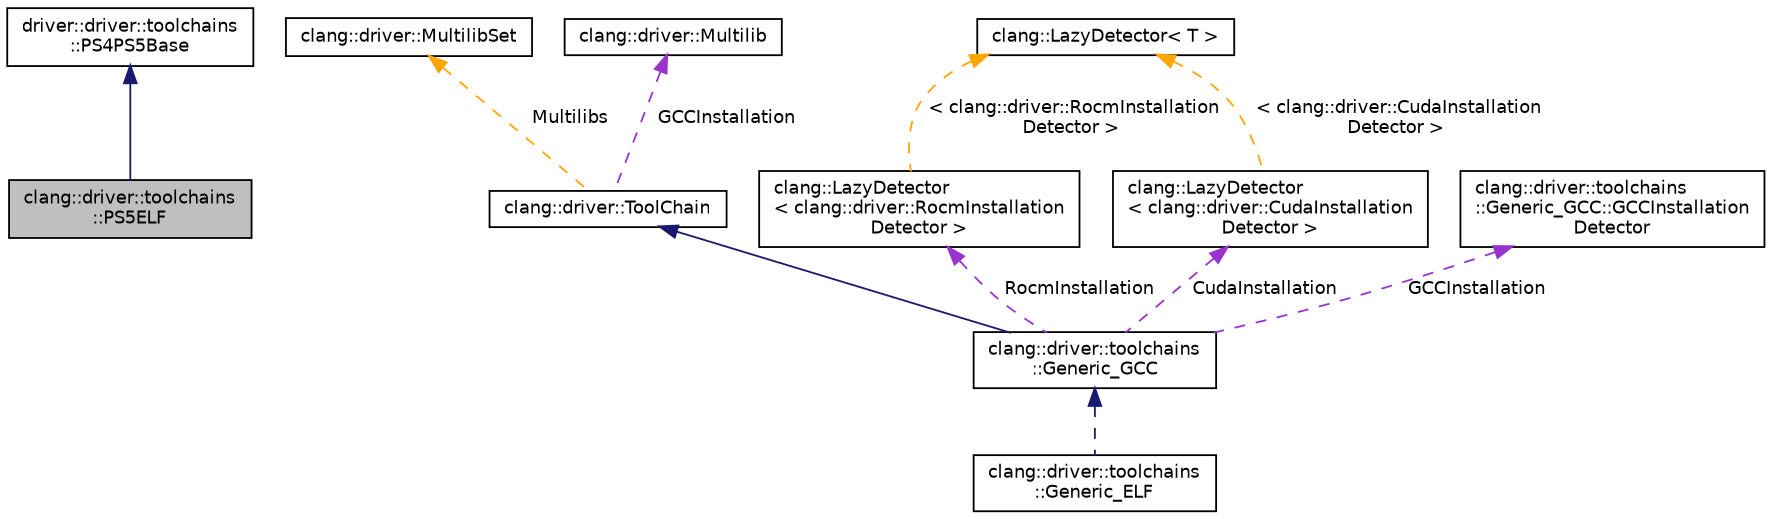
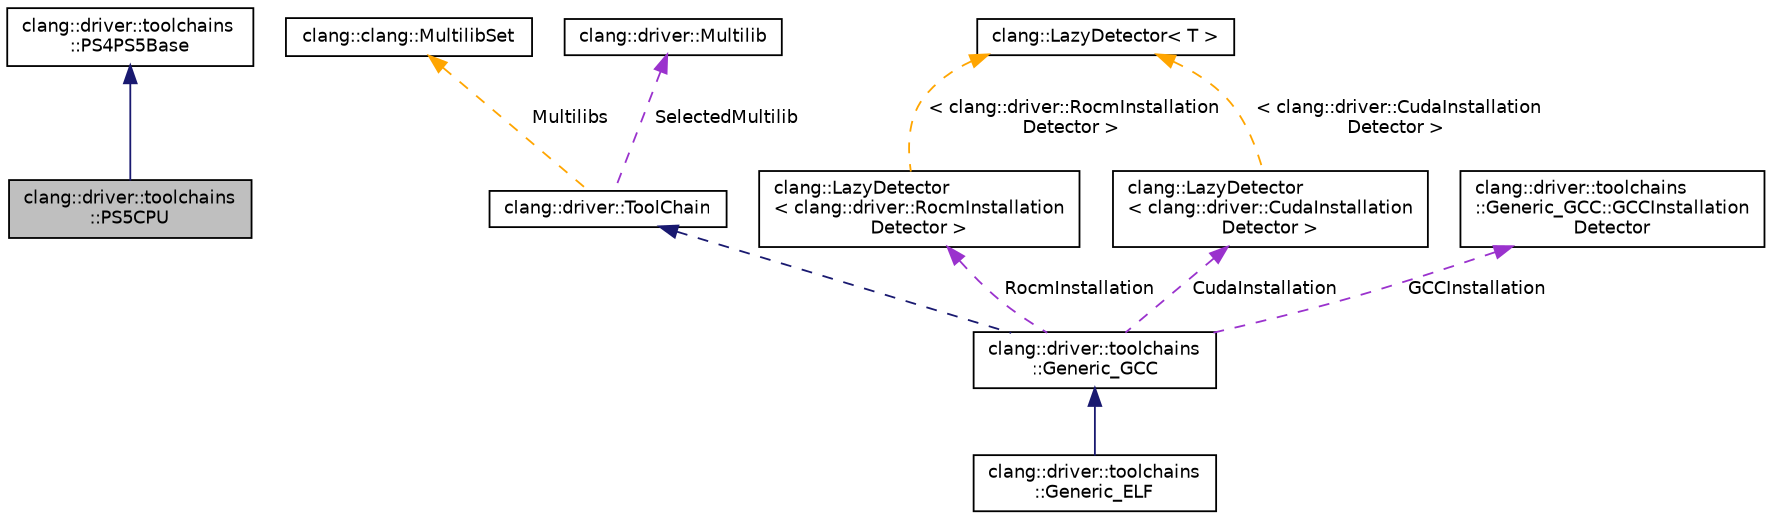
node "driver::driver::toolchains ::PS4PS5Base": label "driver::driver::toolchains ::PS4PS5Base" -> "clang::driver::toolchains ::PS4PS5Base"
node "clang::driver::MultilibSet": label "clang::driver::MultilibSet" -> "clang::clang::MultilibSet"
edge "clang::driver::ToolChain" -> "clang::driver::Multilib": label " GCCInstallation" -> " SelectedMultilib"
node "clang::driver::toolchains ::PS5ELF": label "clang::driver::toolchains ::PS5ELF" -> "clang::driver::toolchains ::PS5CPU"
edge "clang::driver::toolchains ::Generic_GCC" -> "clang::driver::ToolChain": style solid -> dashed
edge "clang::driver::toolchains ::Generic_ELF" -> "clang::driver::toolchains ::Generic_GCC": style dashed -> solid
